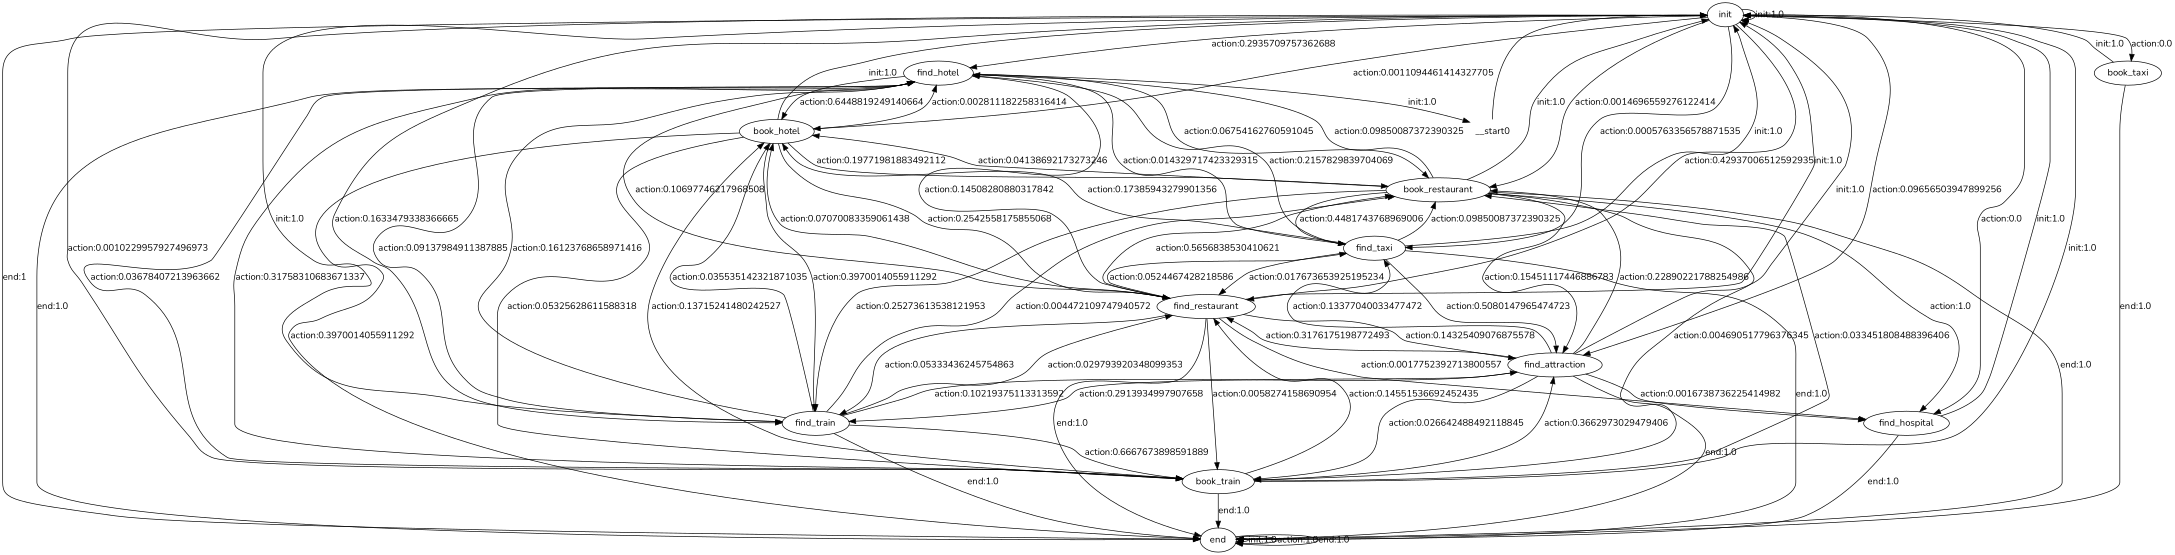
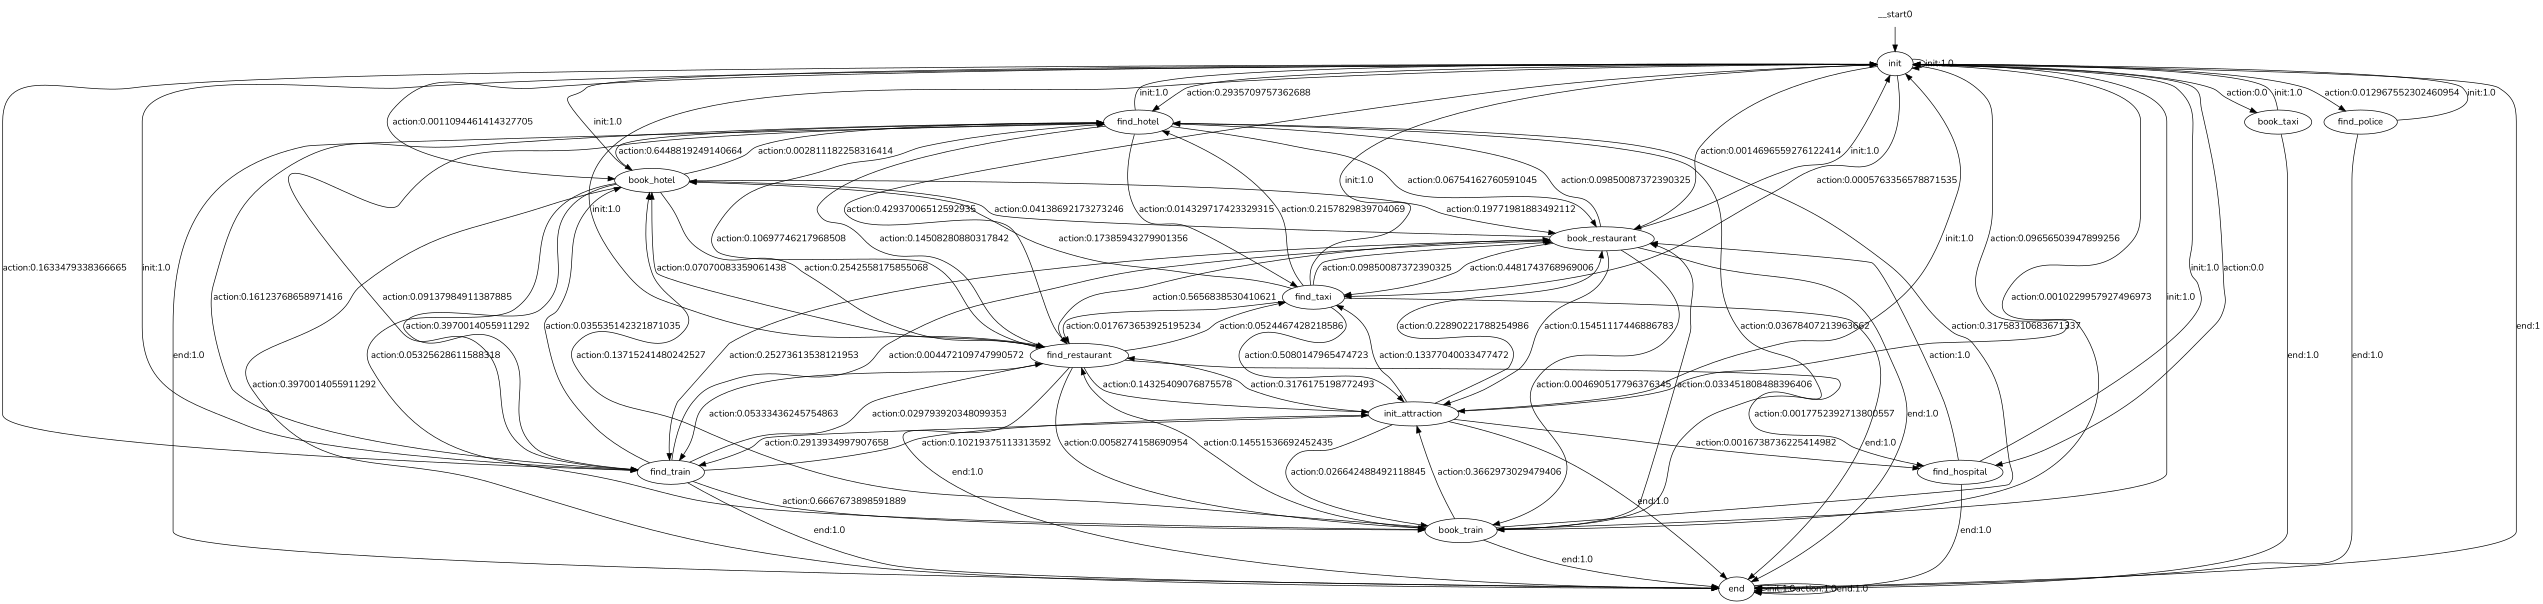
edge "find_hotel" -> "__start0": now "find_hotel" -> "init"
node "find_police": added
edge "book_restaurant" -> "find_hospital": reversed
edge "find_train" -> "book_restaurant": label "action:0.004472109747940572" -> "action:0.004472109747990572"
node "find_attraction": label "find_attraction" -> "init_attraction"
